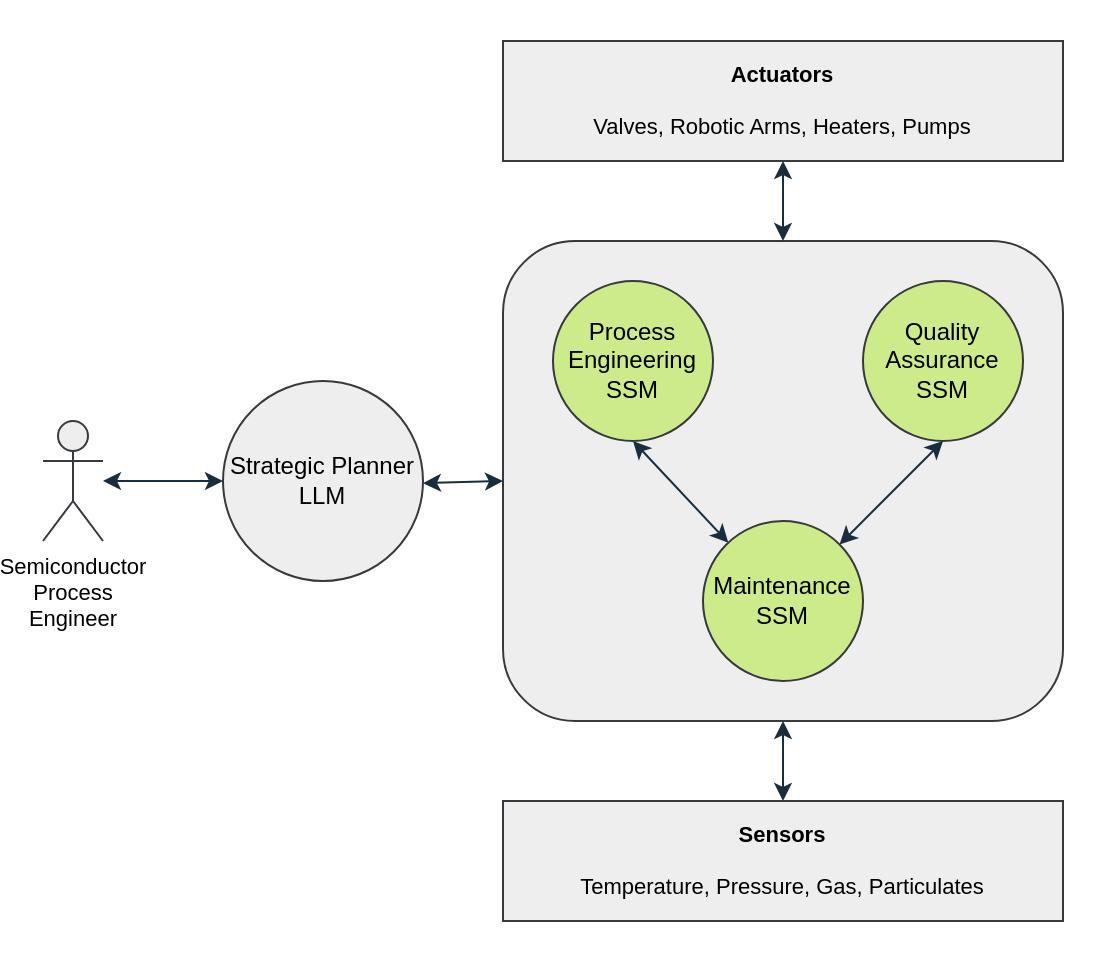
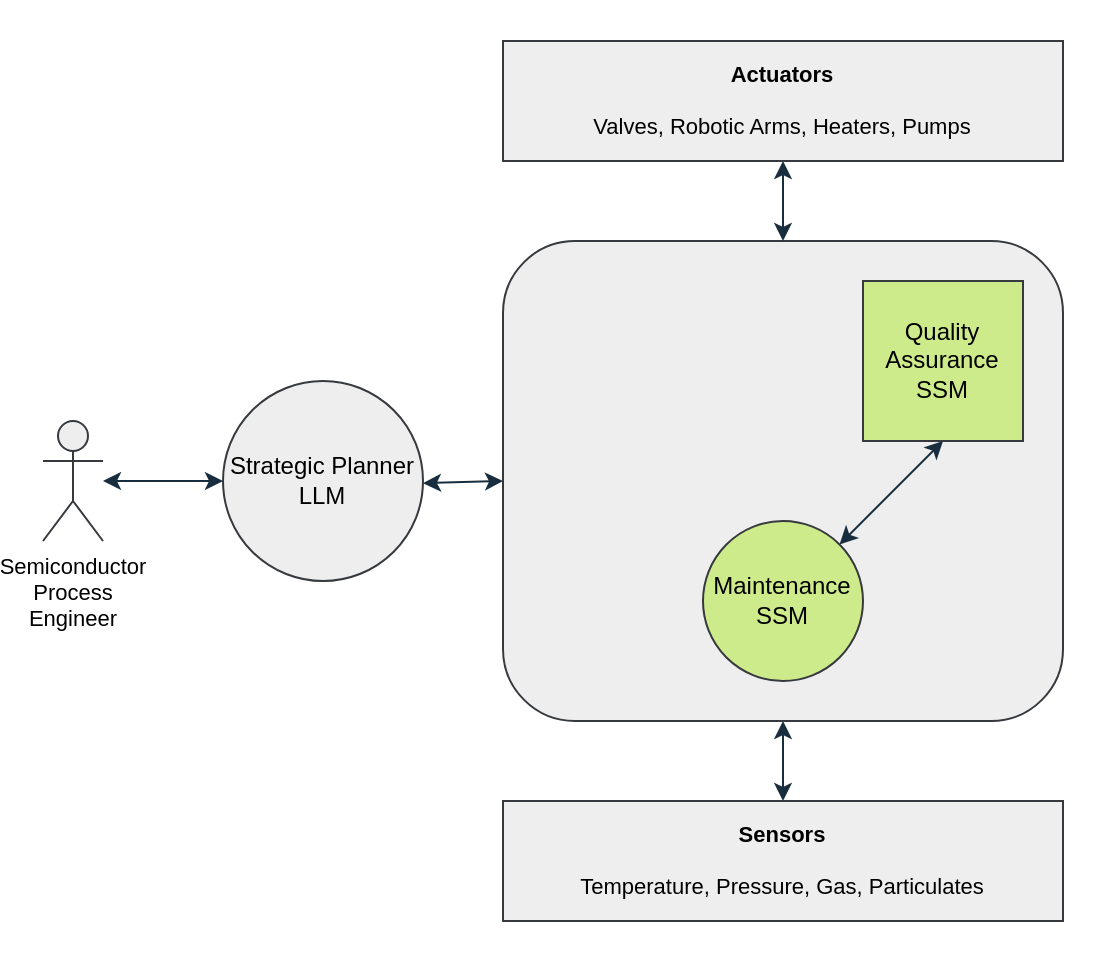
node "Process Engineering SSM": removed
node "Quality Assurance SSM": shape ellipse -> rectangle
edge "Process Engineering SSM" -- "Maintenance SSM": removed
